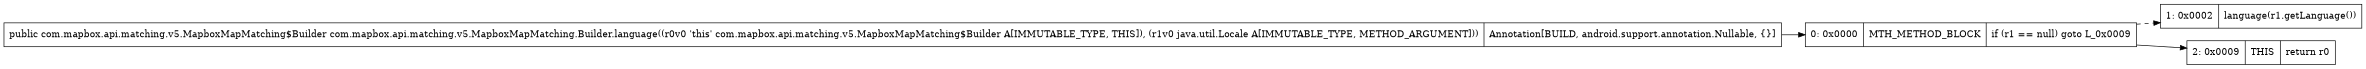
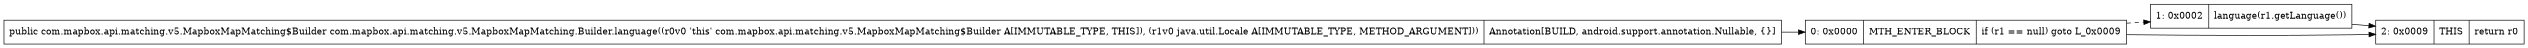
edge "1: 0x0002" -> "2: 0x0009": added
node "0: 0x0000": text "MTH_METHOD_BLOCK" -> "MTH_ENTER_BLOCK"
